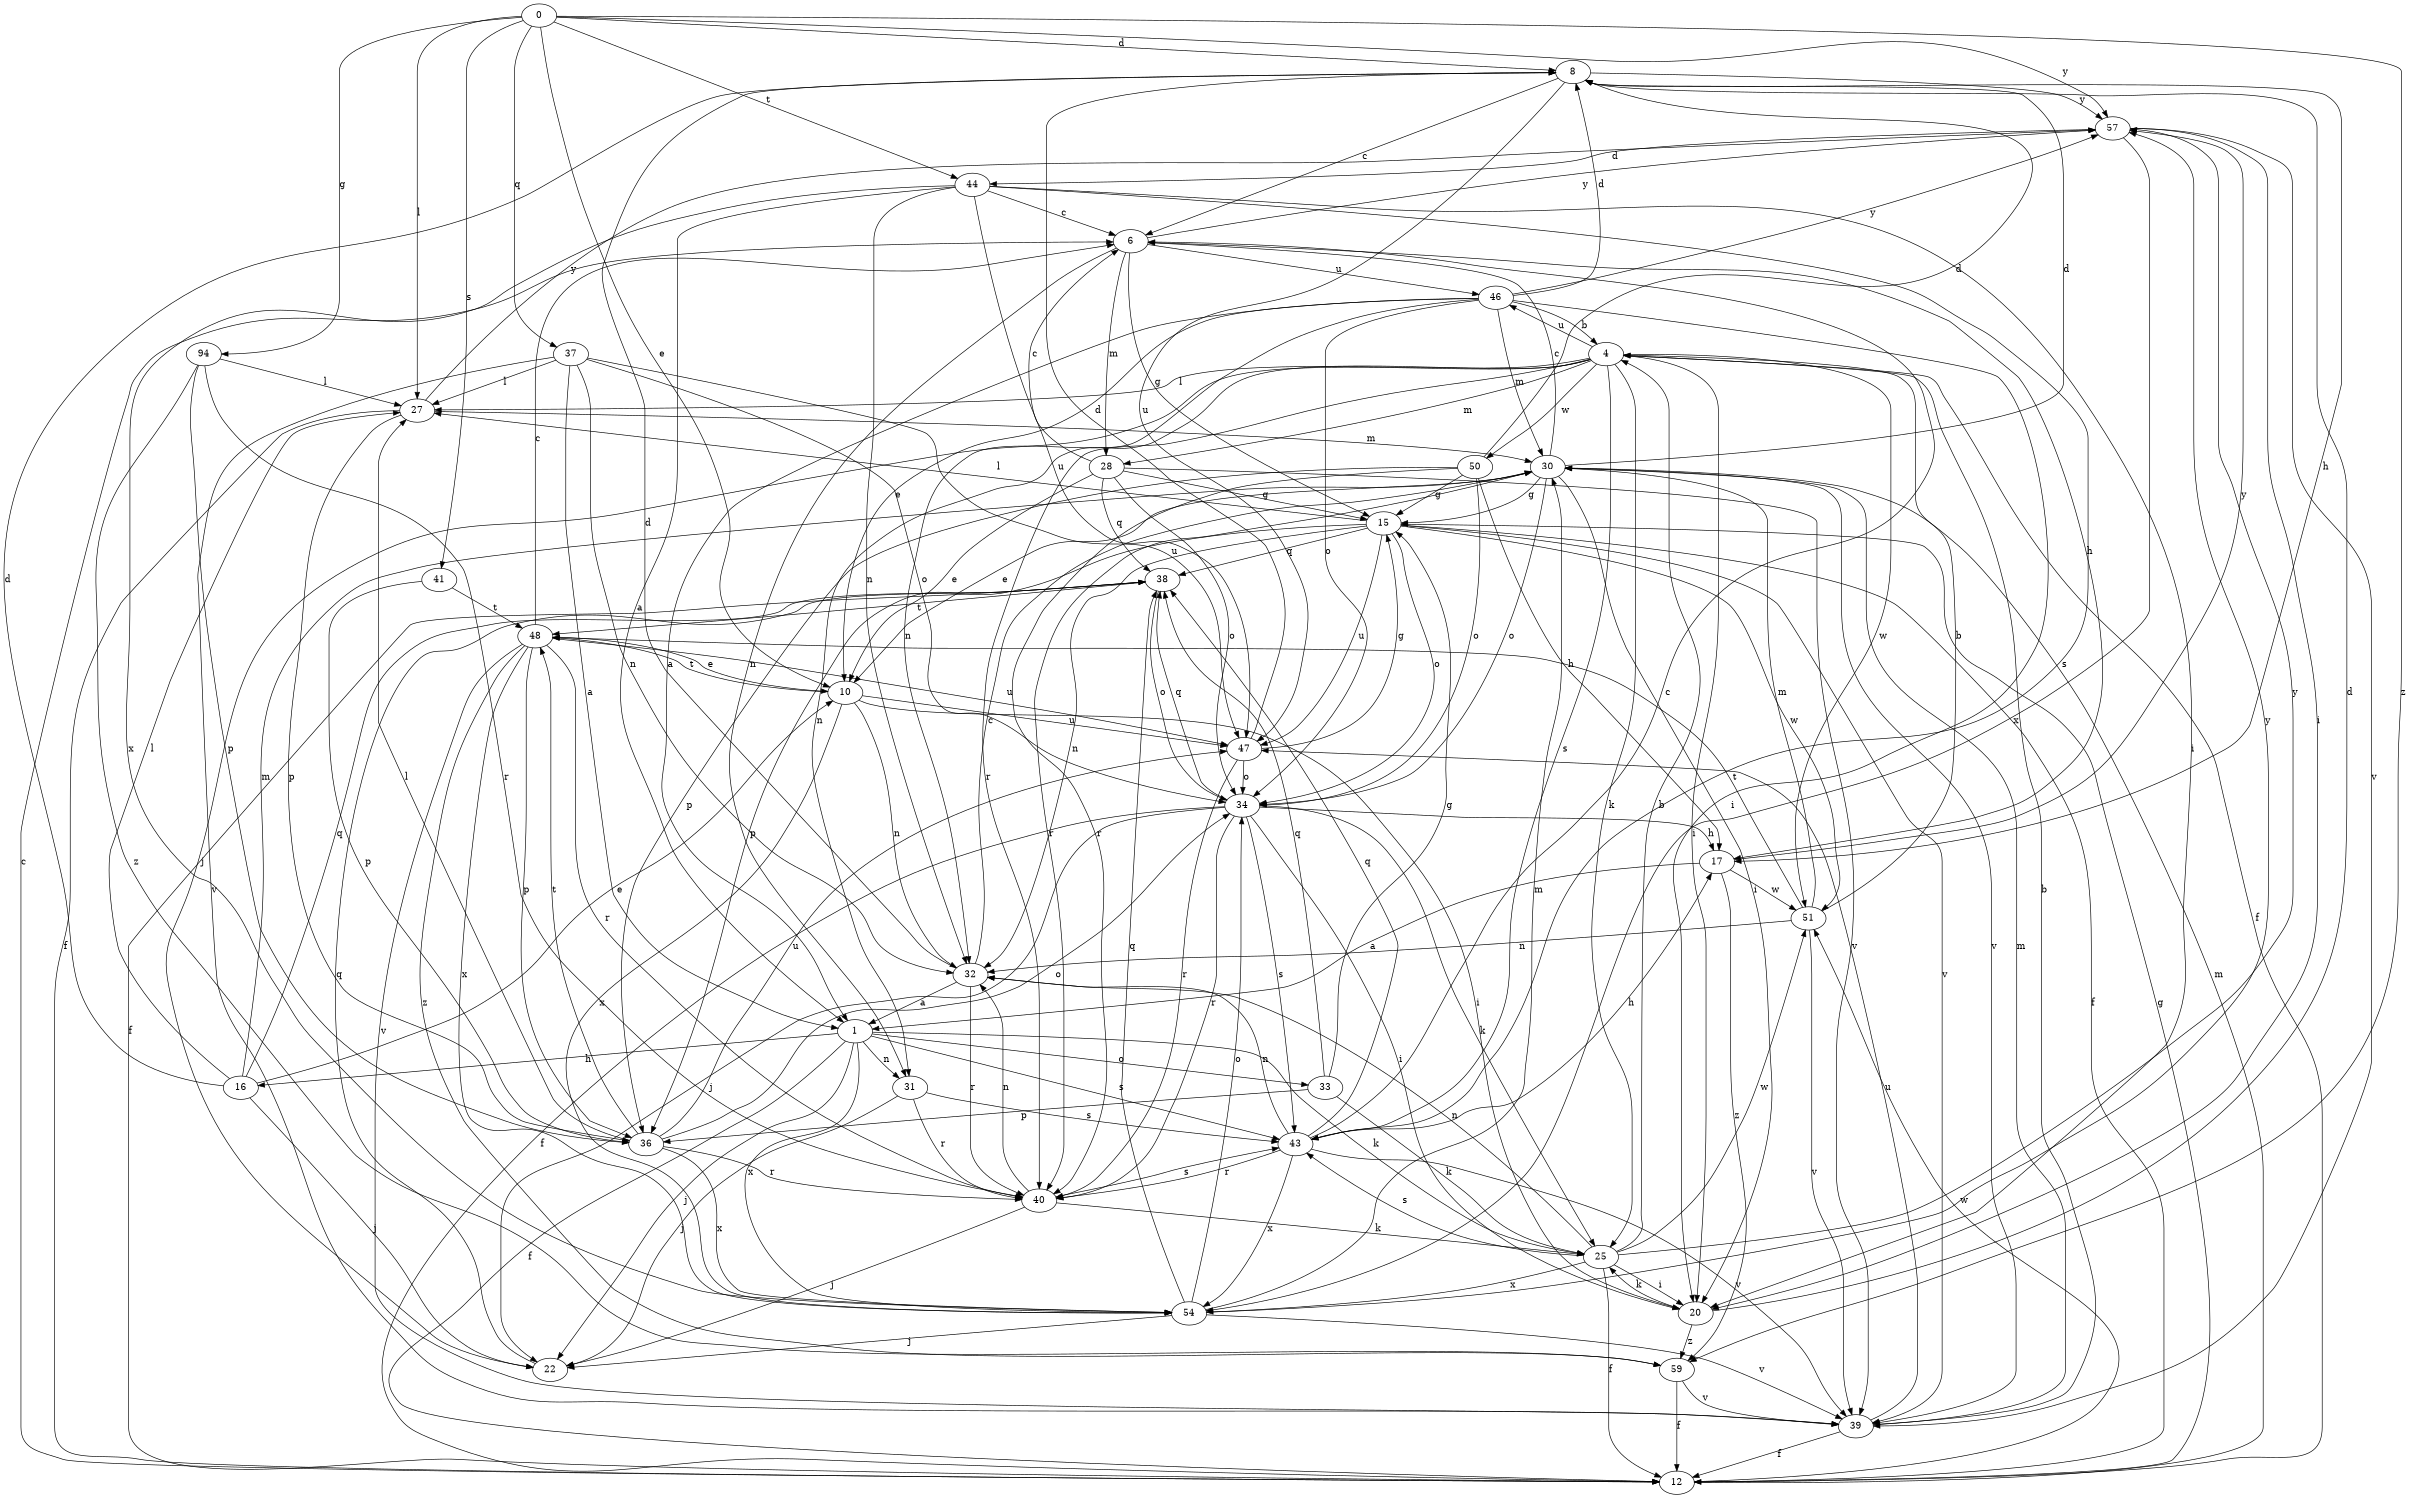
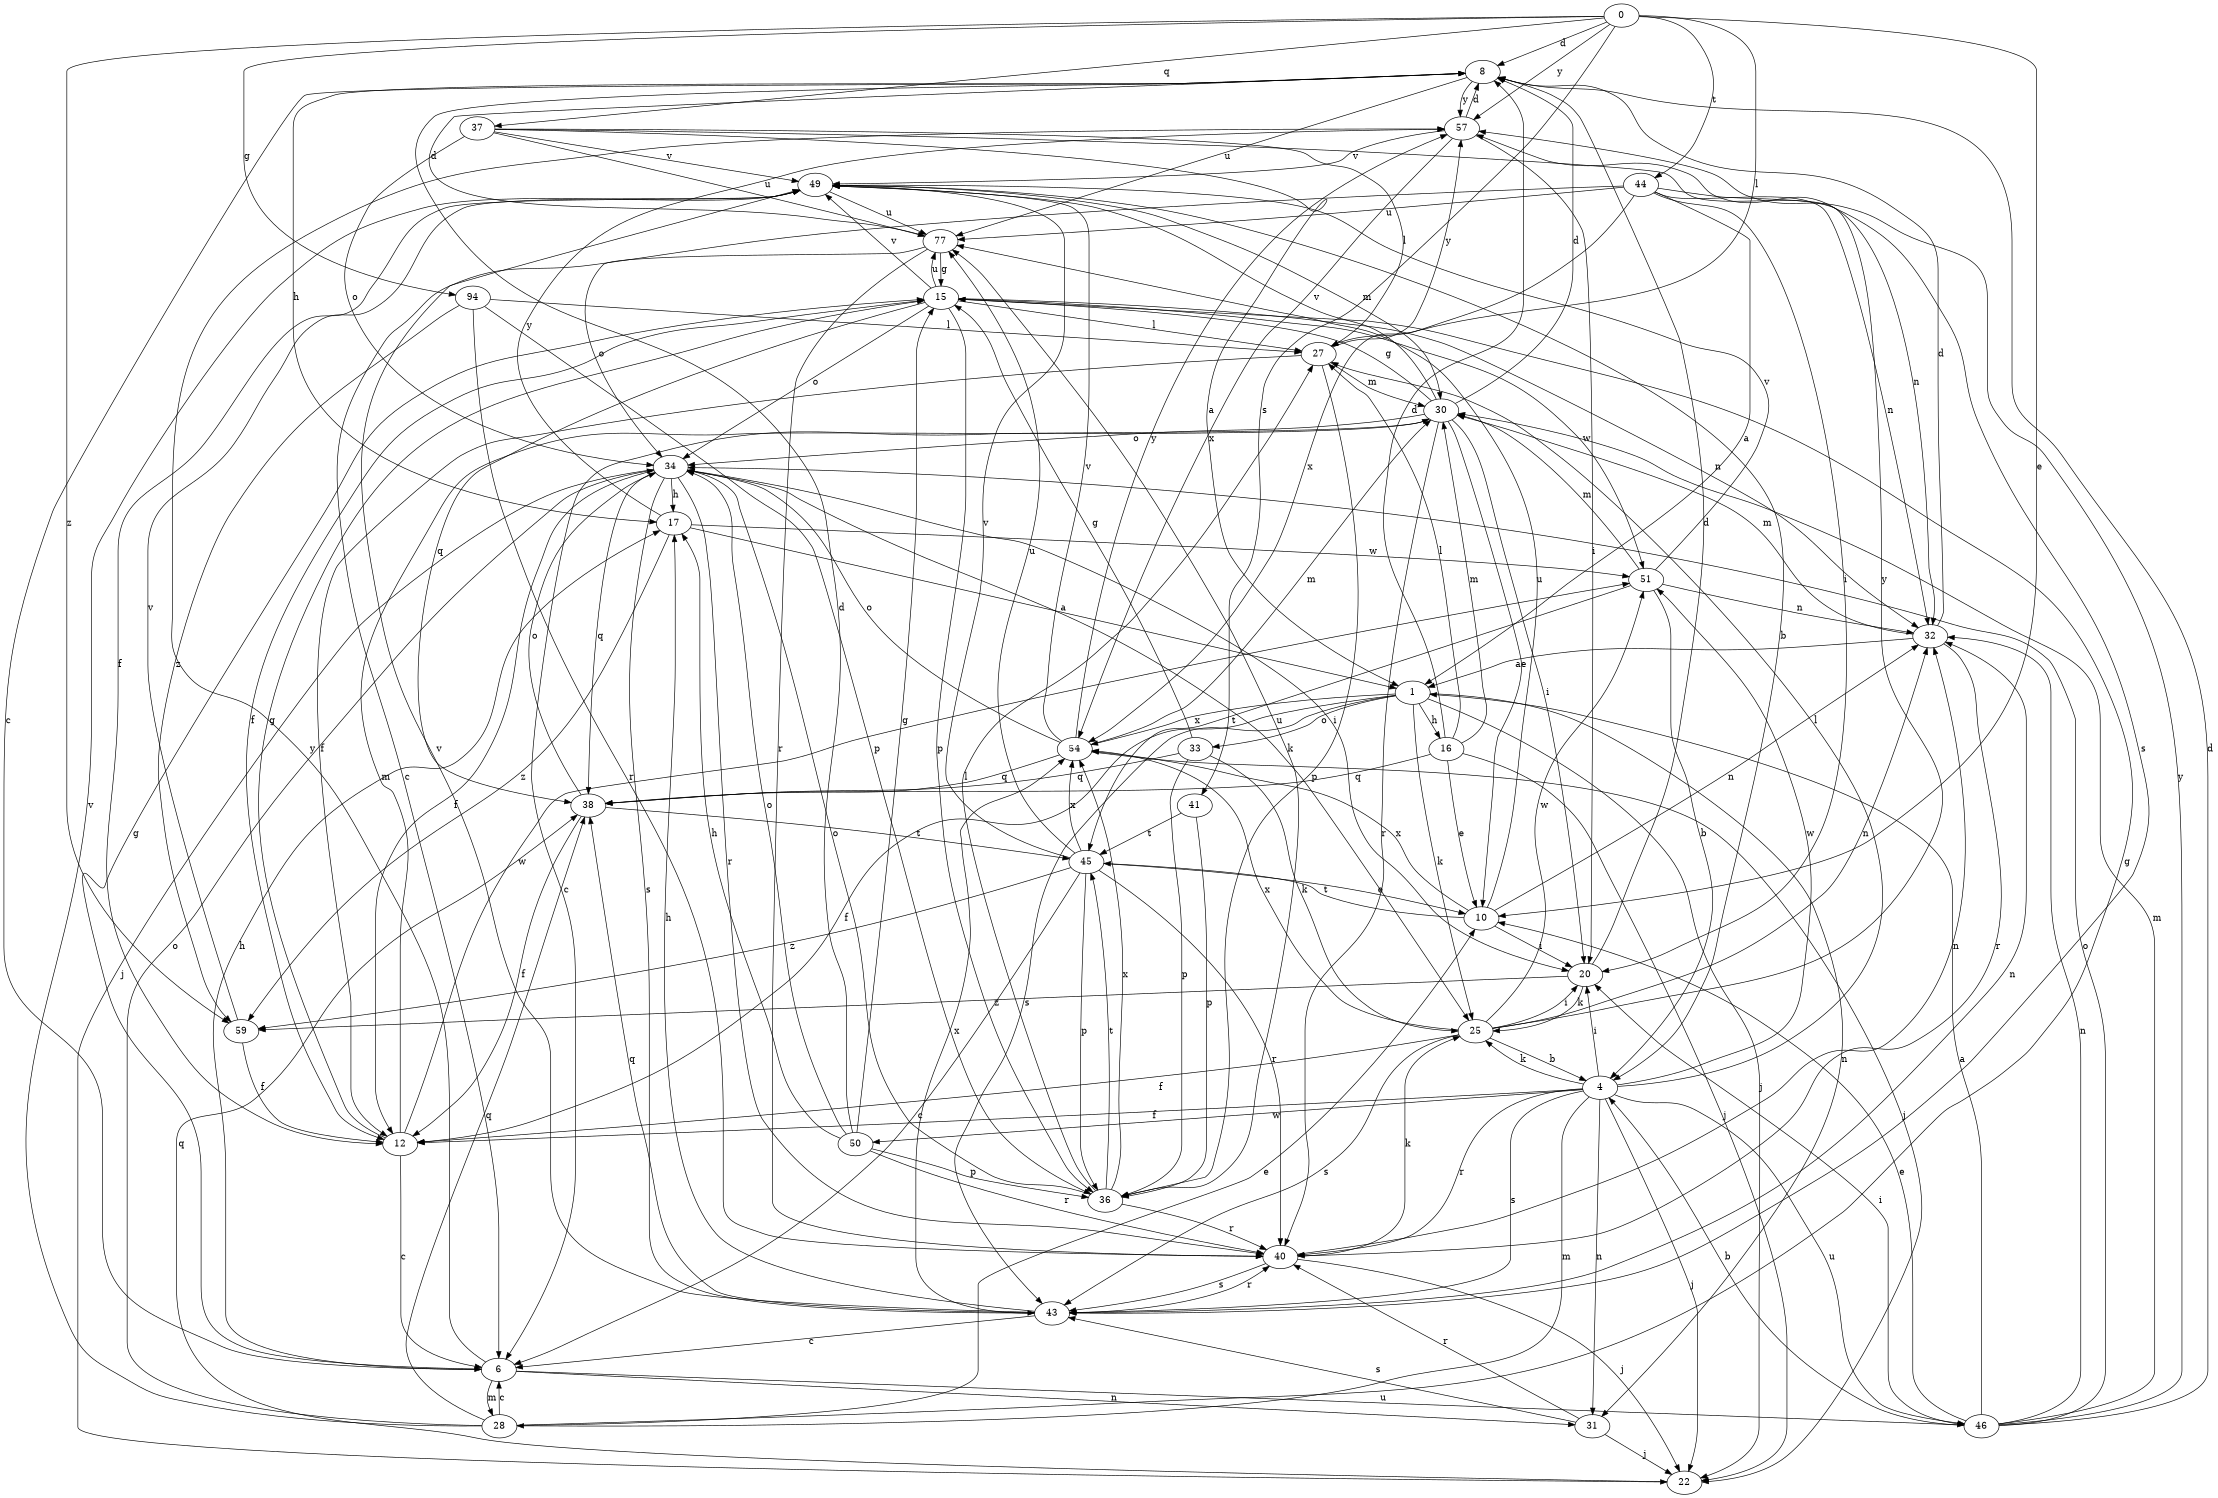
edge "57" -> "44": now "57" -> "8"
node "48": label "48" -> "45"
edge "32" -> "30": label "c" -> "m"
node "47": label "47" -> "77"
node "39": label "39" -> "49"
